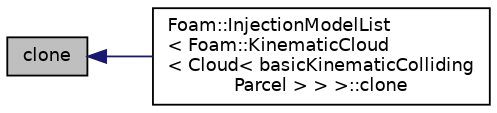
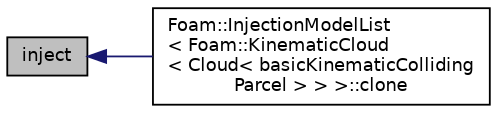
node "clone": label "clone" -> "inject"
